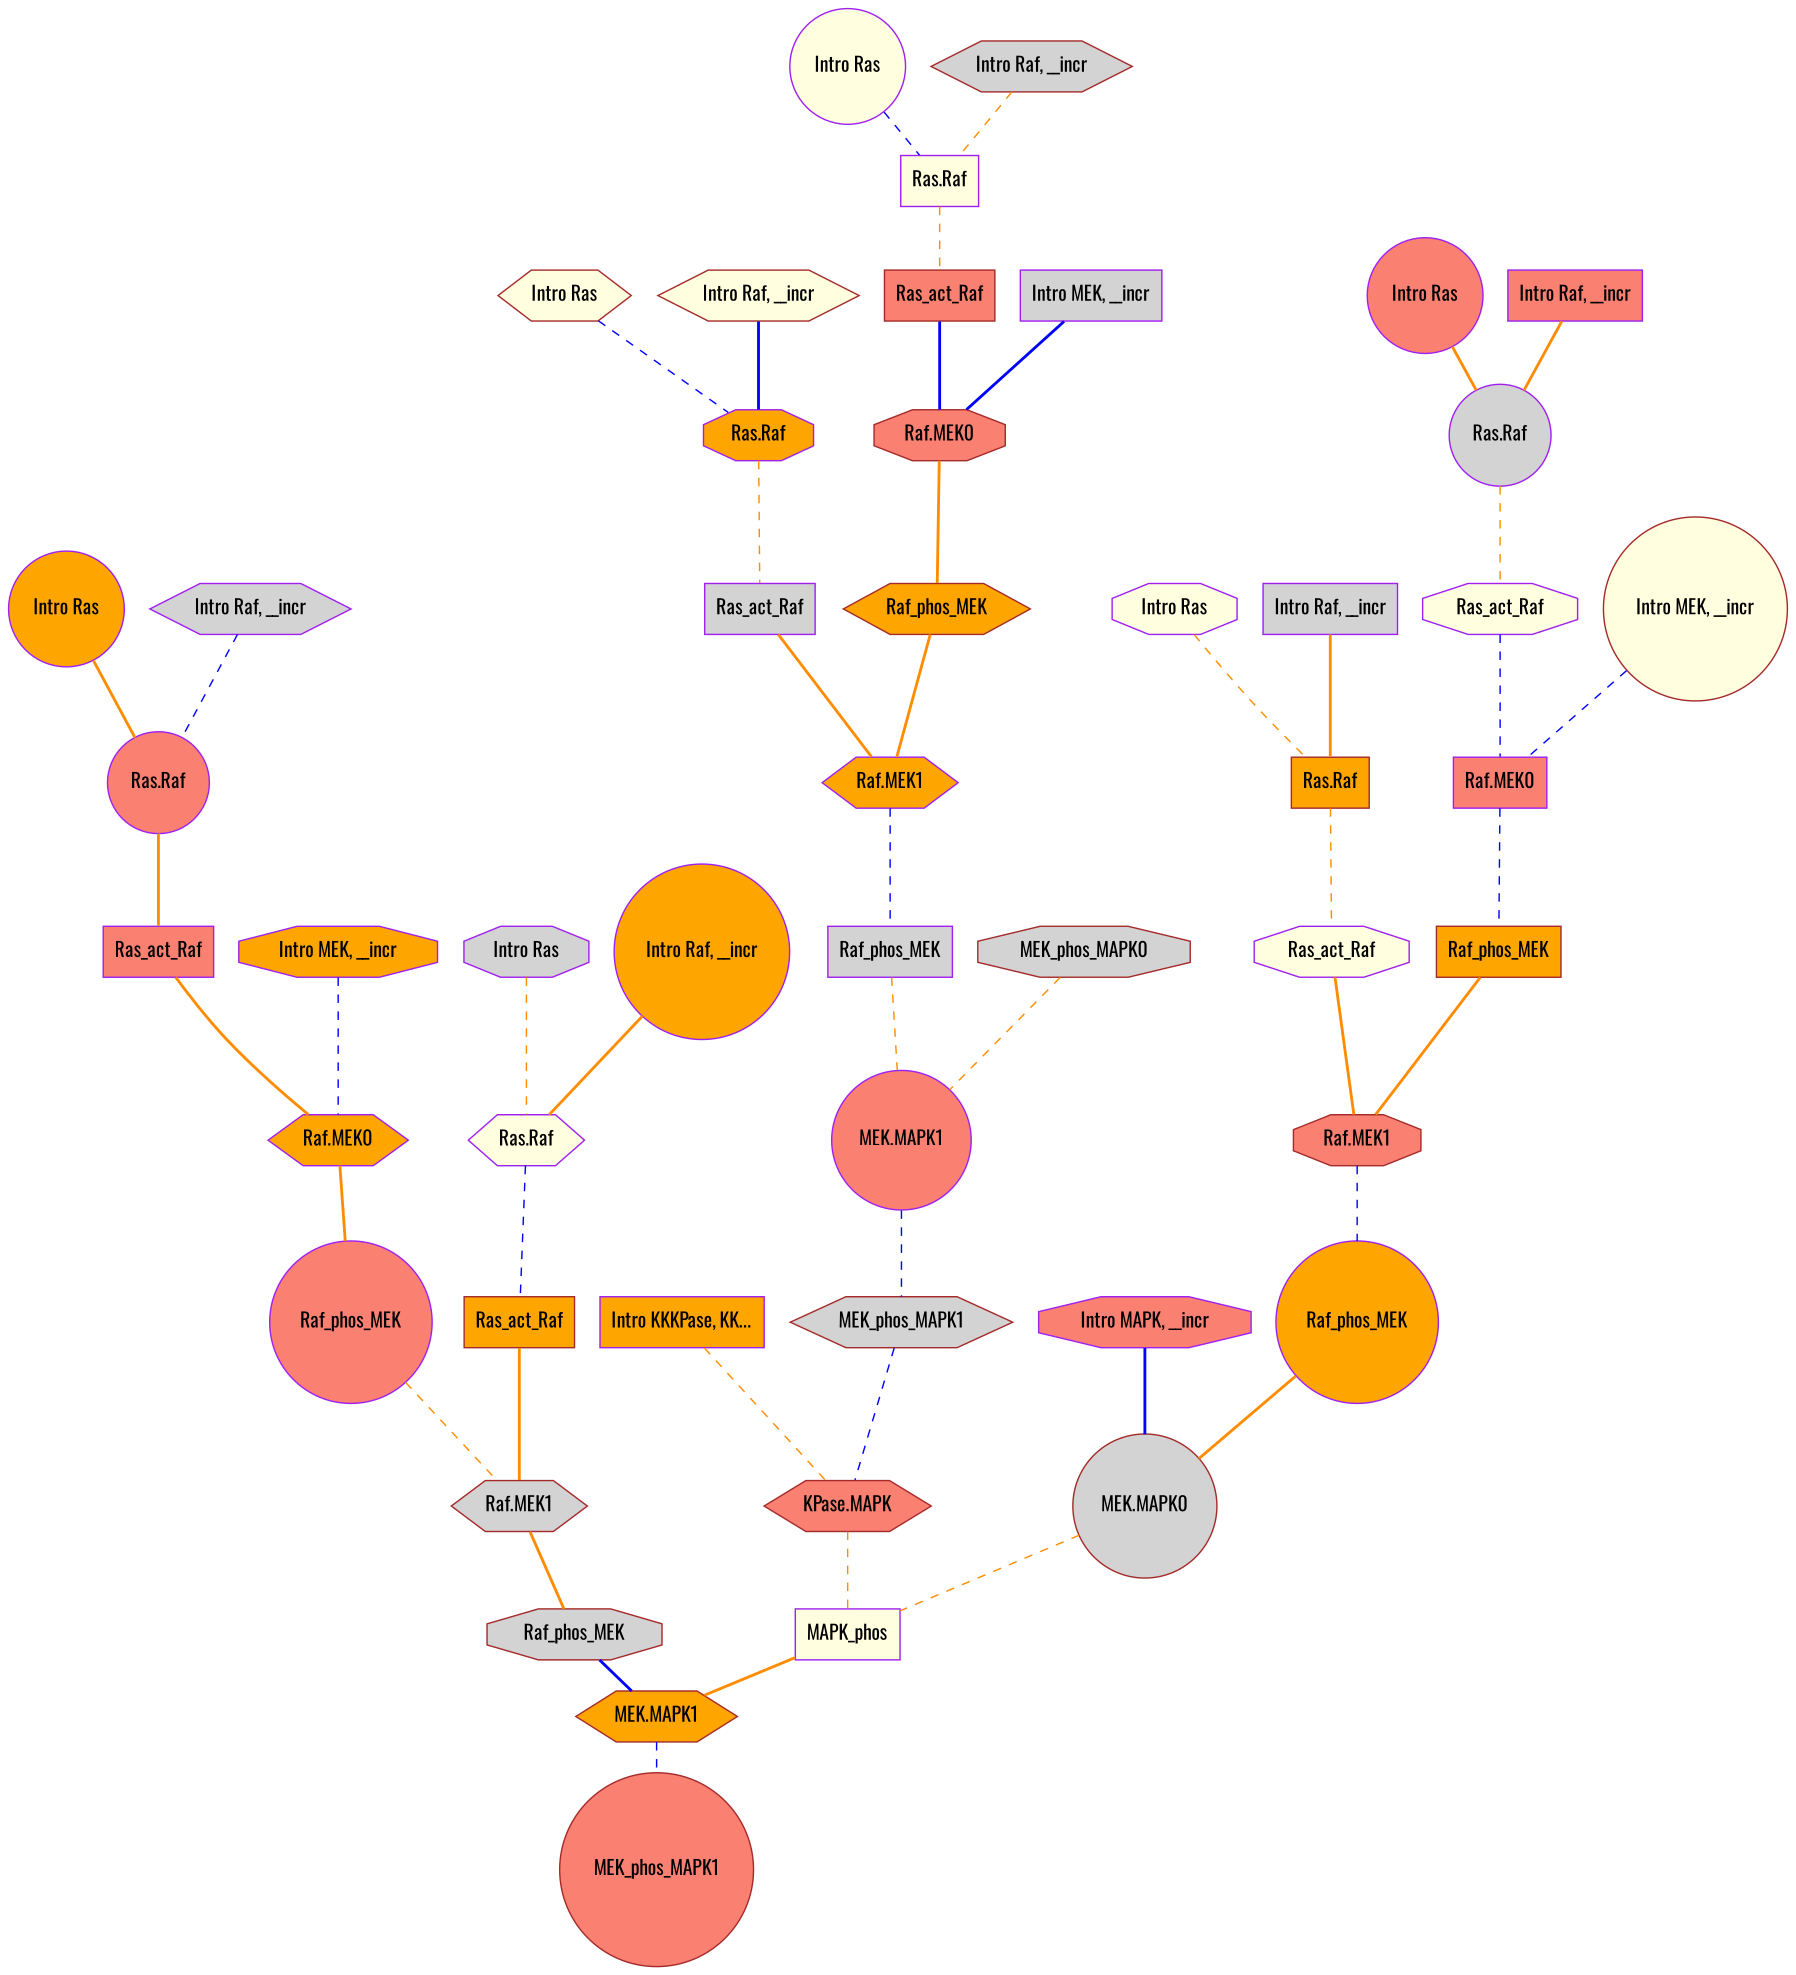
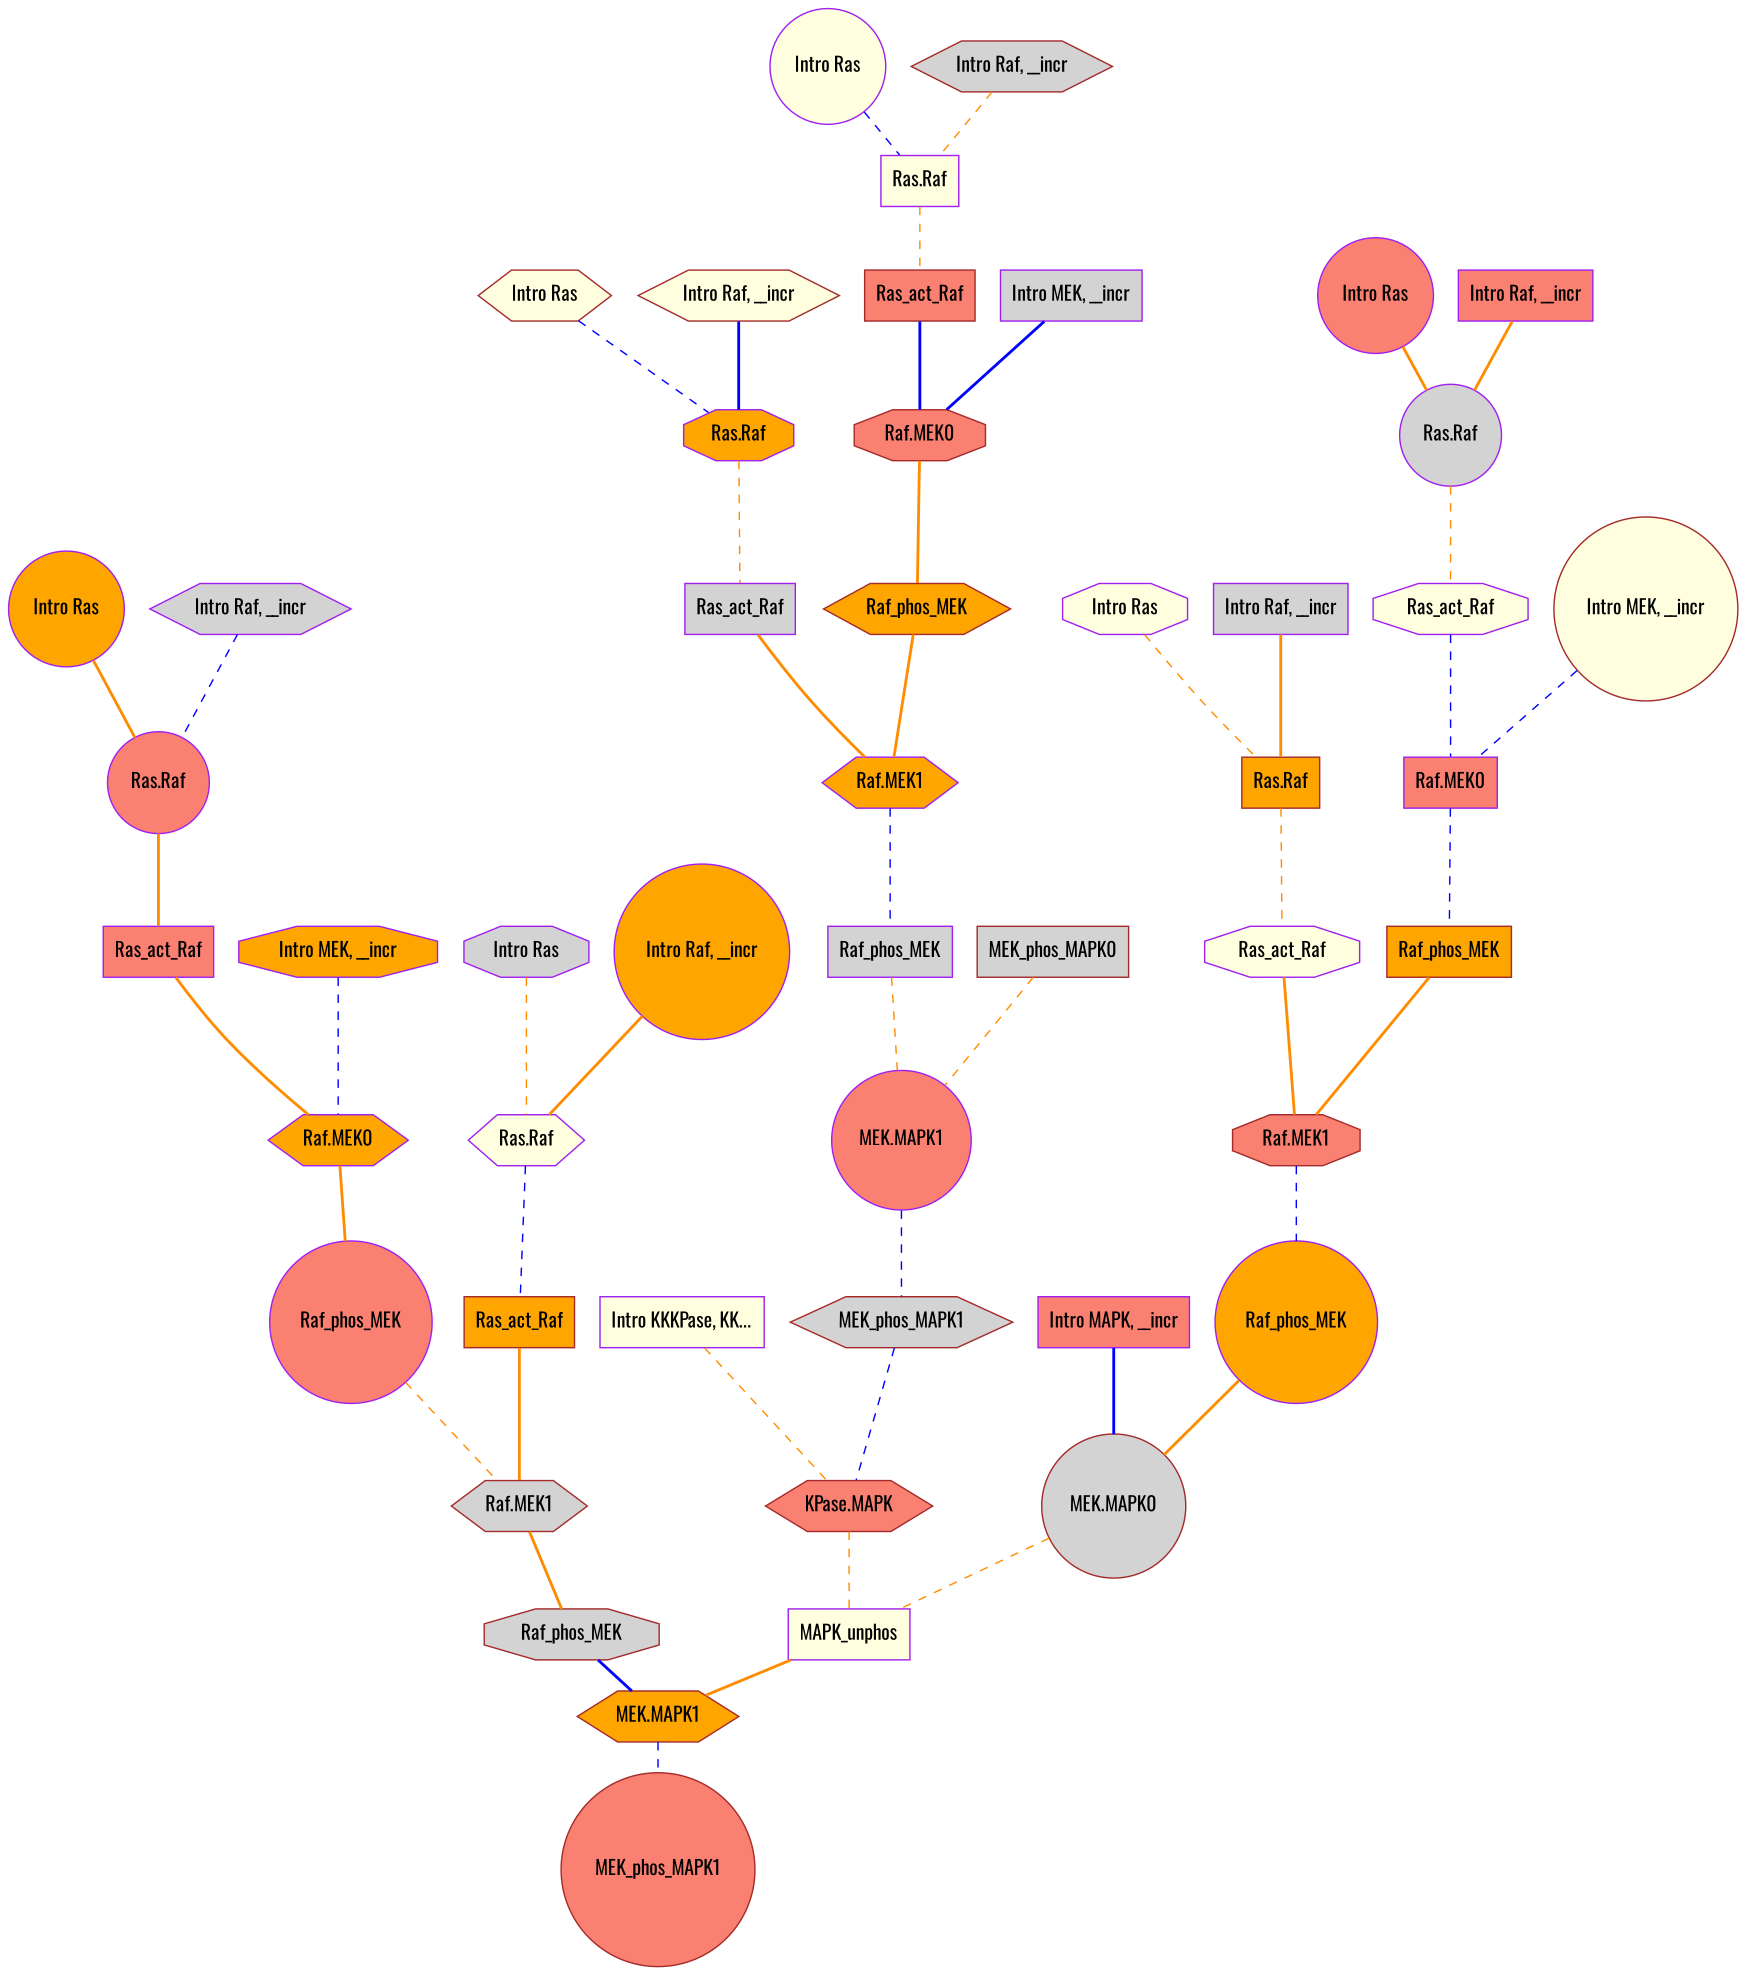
node "MEK_phos_MAPK0": shape octagon -> box
node "Intro KKKPase, KK...": fillcolor orange -> lightyellow
node "Intro MAPK, __incr": shape octagon -> box
node "MAPK_phos": label "MAPK_phos" -> "MAPK_unphos"
